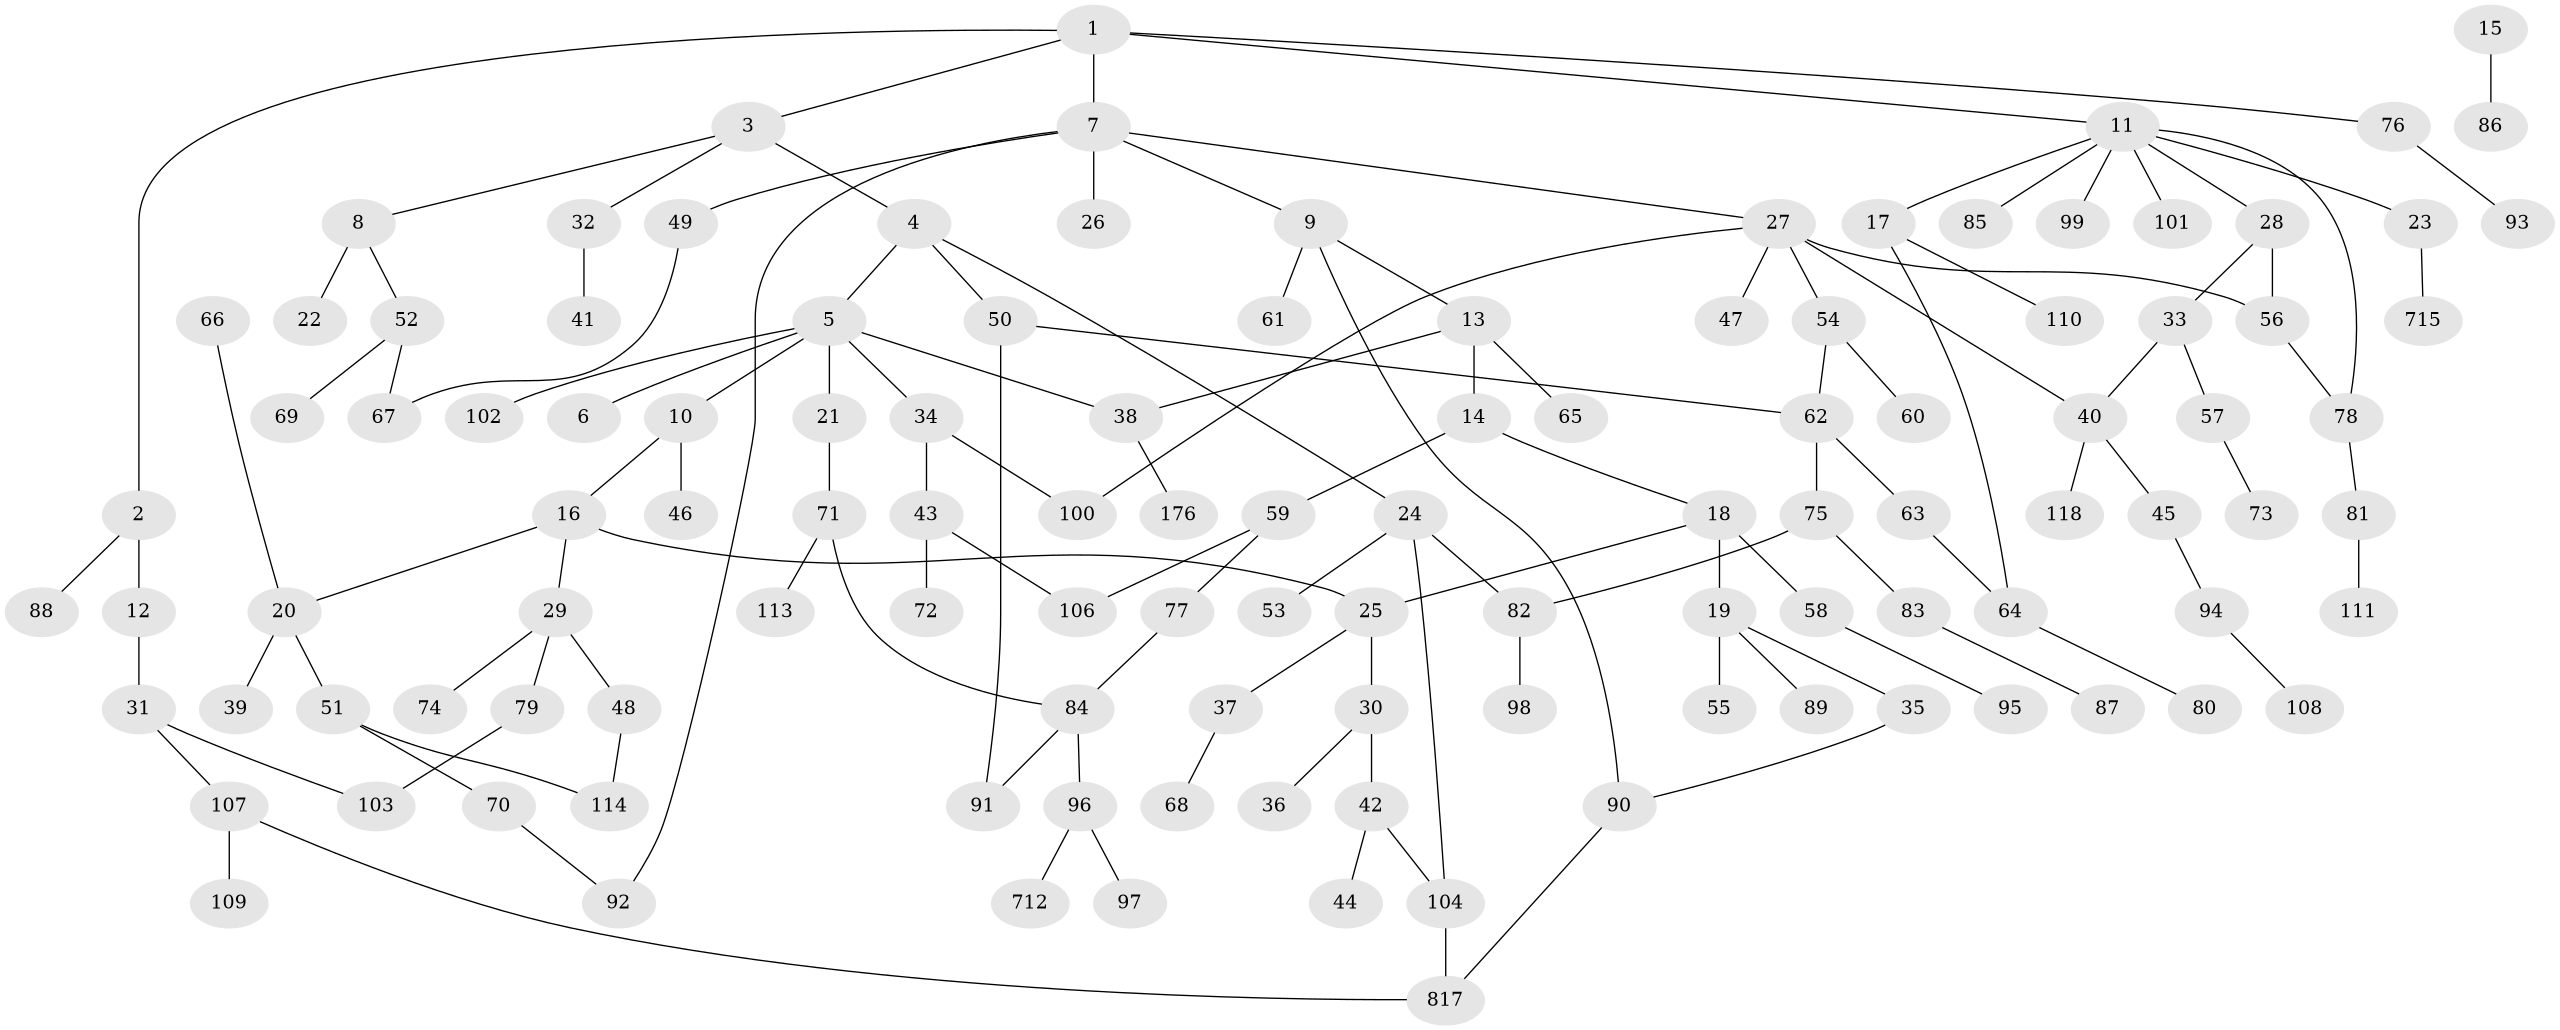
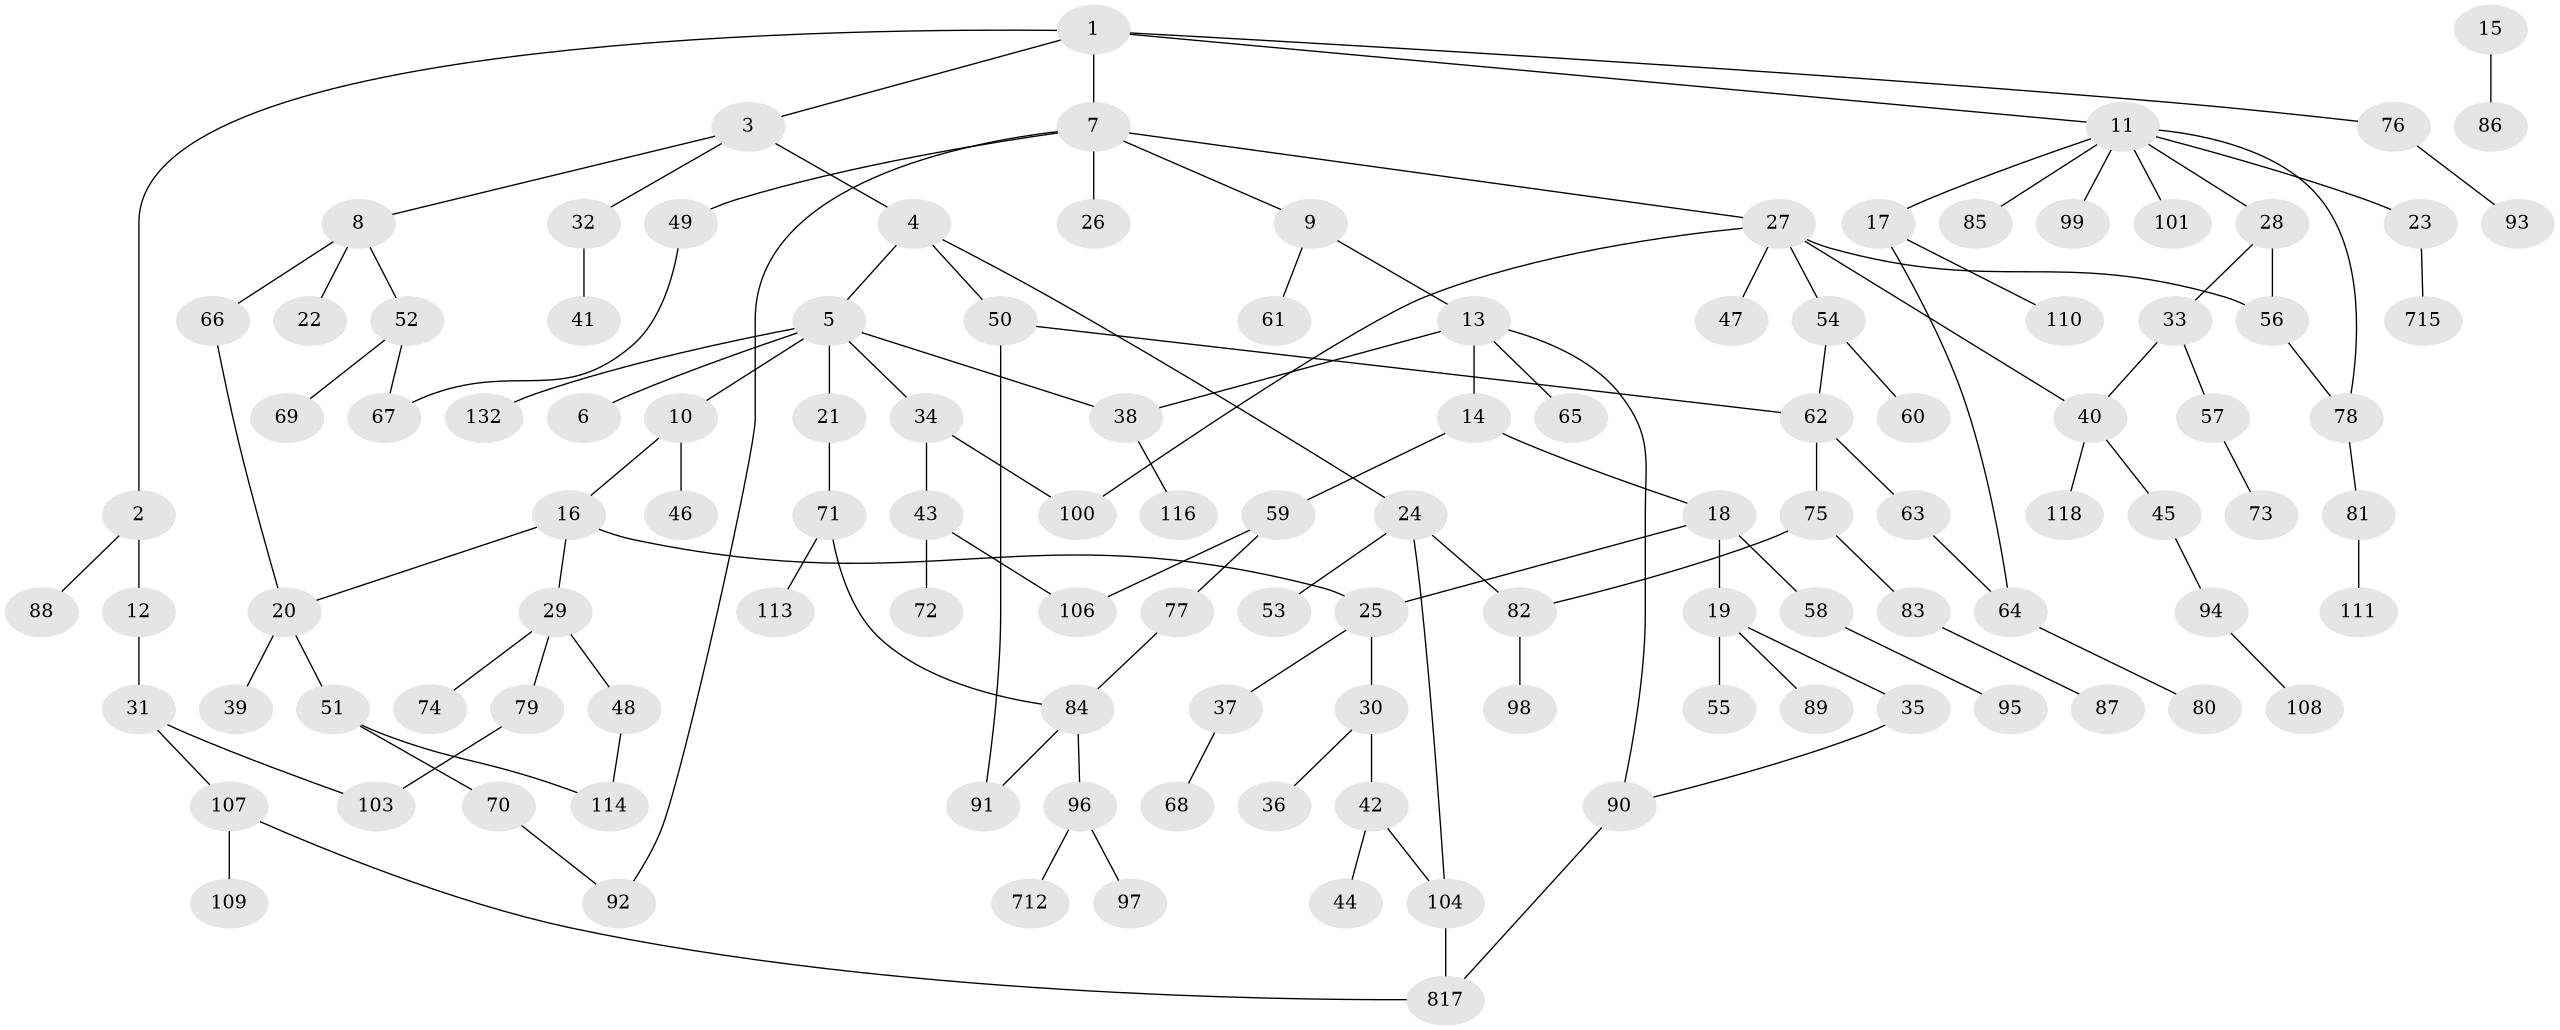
edge "8" -- "66": added
node "102": label "102" -> "132"
edge "9" -- "90": now "13" -- "90"
node "176": label "176" -> "116"
